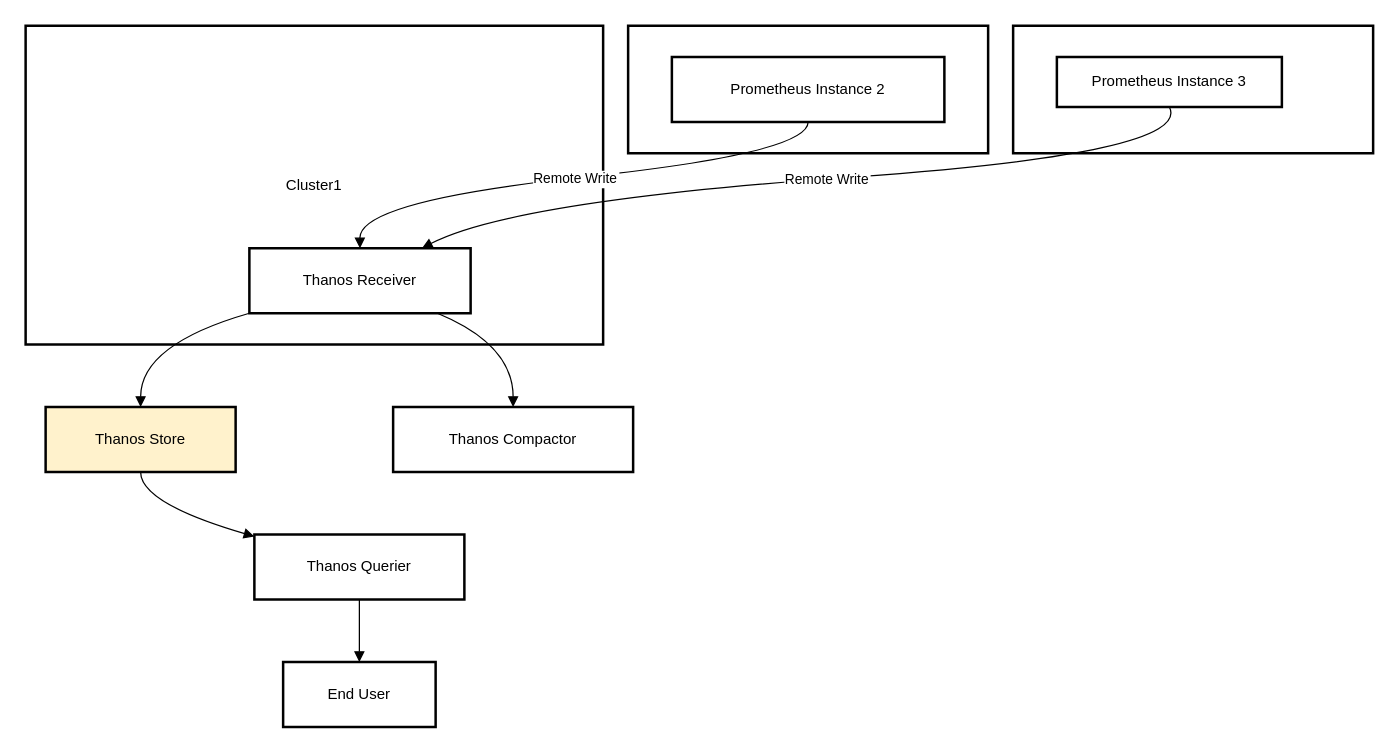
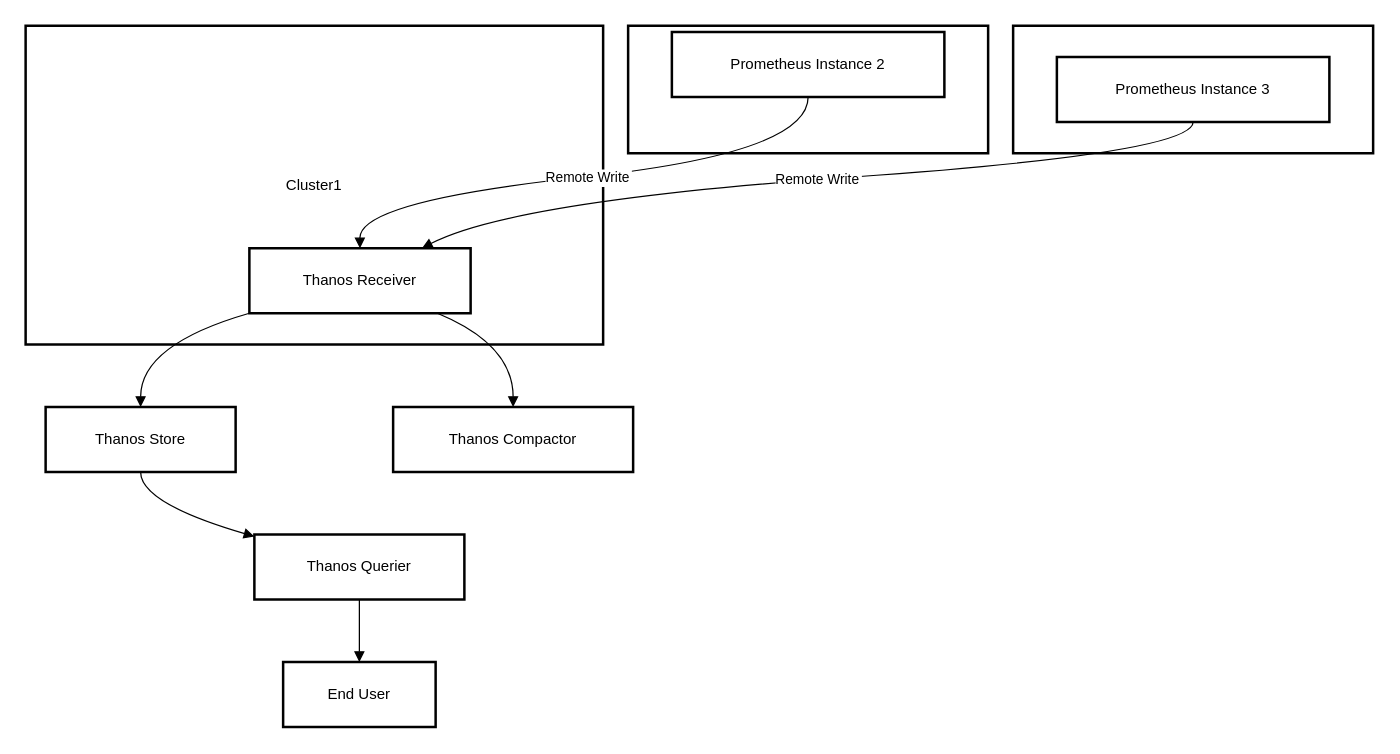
node "Prometheus Instance 3": size 225x50 -> 273x65
node "Prometheus Instance 2": moved (808, 89) -> (808, 64)
node "Thanos Store": fillcolor #fff2cc -> #ffffff
